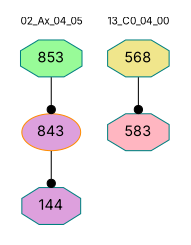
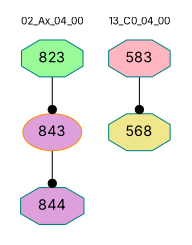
cluster "02_Ax_04_05": label "02_Ax_04_05" -> "02_Ax_04_00"
node "853": label "853" -> "823"
edge "568" -> "583": reversed
node "144": label "144" -> "844"
